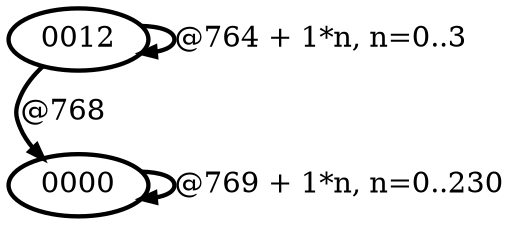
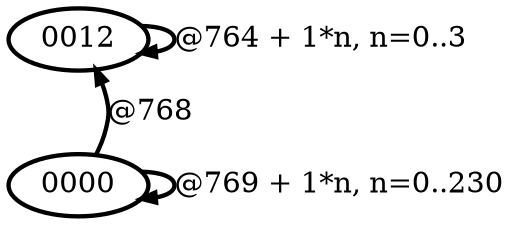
edge "0012" -> "0000": reversed
